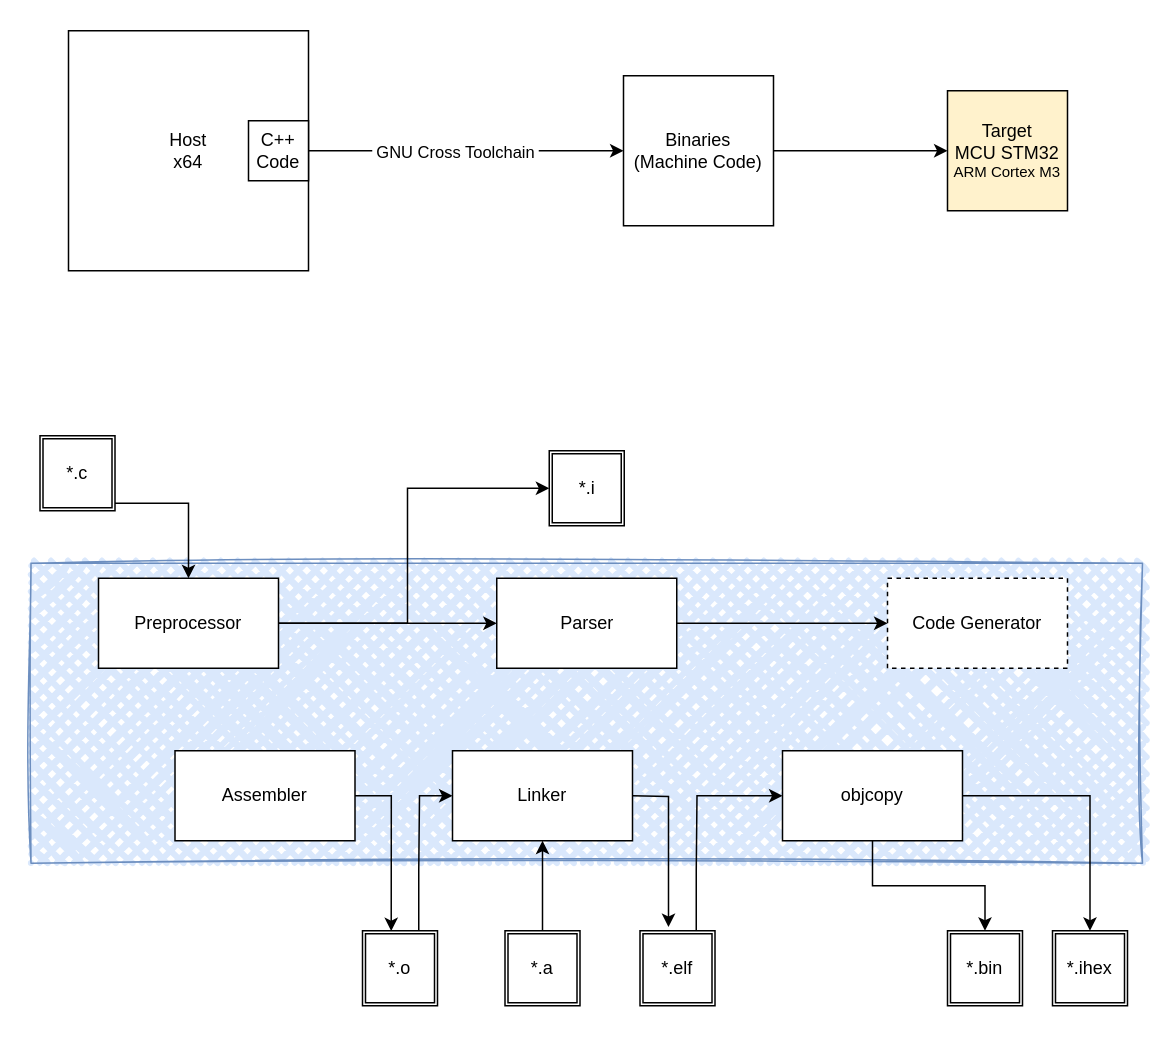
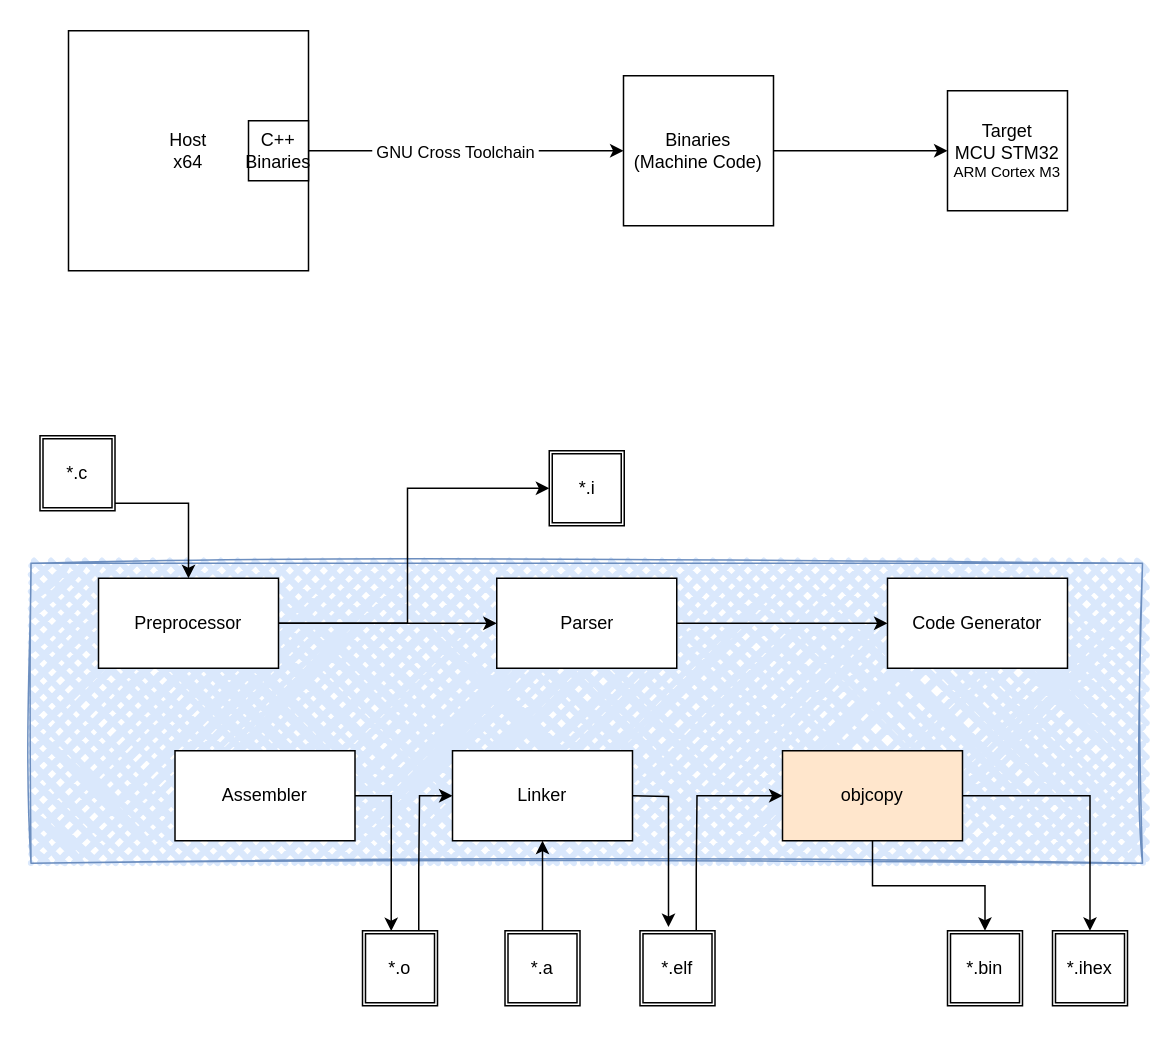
node "C++ Code": label "C++ Code" -> "C++ Binaries"
node "Target MCU STM32 ARM Cortex M3": fillcolor #fff2cc -> #ffffff
node "Code Generator": style dashed -> solid
node "objcopy": fillcolor #ffffff -> #ffe6cc
